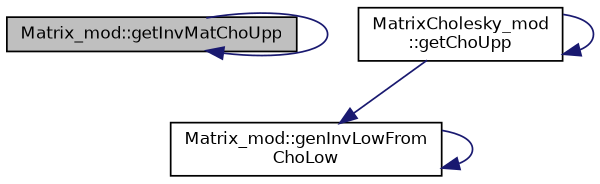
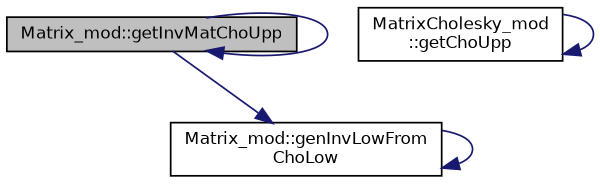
edge "MatrixCholesky_mod ::getChoUpp" -> "Matrix_mod::genInvLowFrom ChoLow": now "Matrix_mod::getInvMatChoUpp" -> "Matrix_mod::genInvLowFrom ChoLow"
